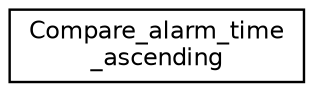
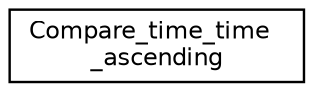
node "Compare_alarm_time _ascending": label "Compare_alarm_time _ascending" -> "Compare_time_time _ascending"
